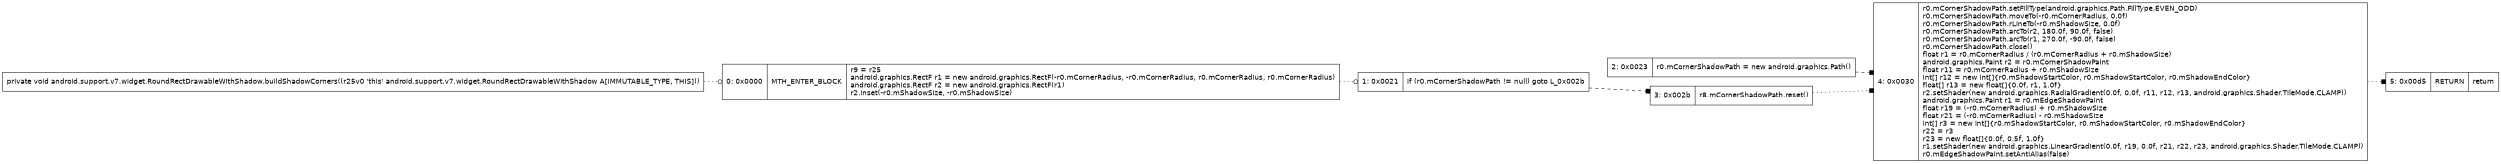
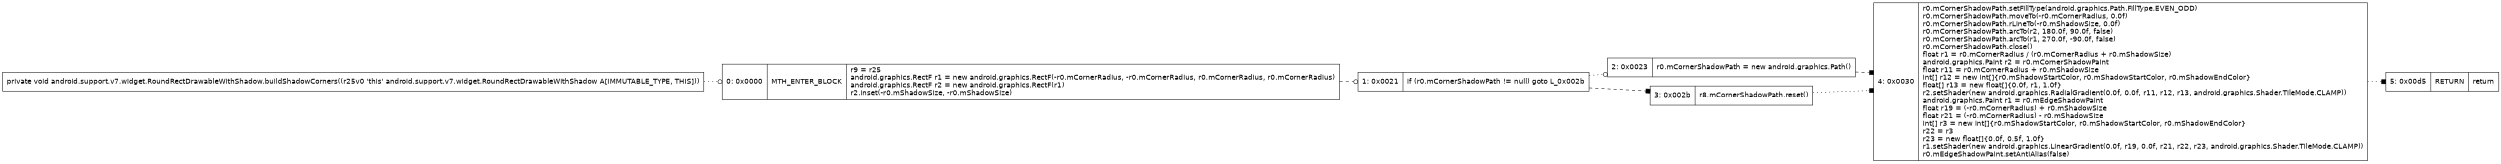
edge "1: 0x0021" -> "2: 0x0023": added
edge "0: 0x0000" -> "1: 0x0021": style dotted -> dashed
